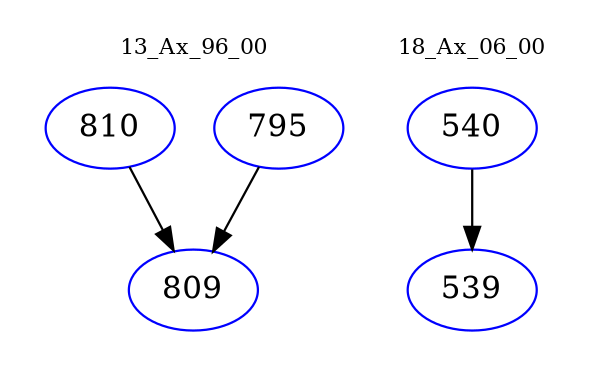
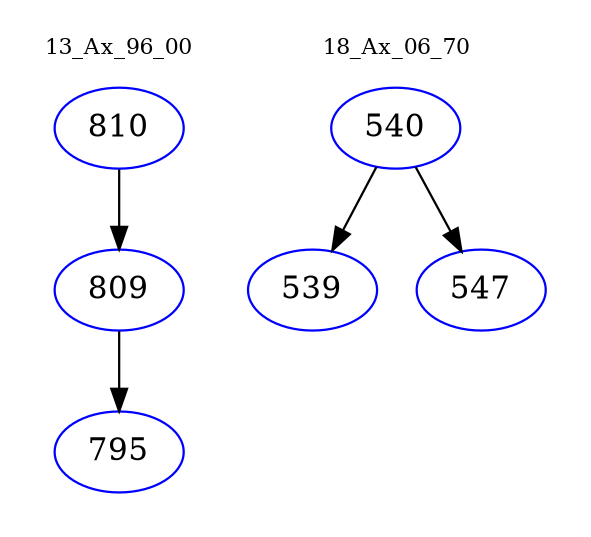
cluster "18_Ax_06_00": label "18_Ax_06_00" -> "18_Ax_06_70"
edge "795" -> "809": reversed
node "547": added
